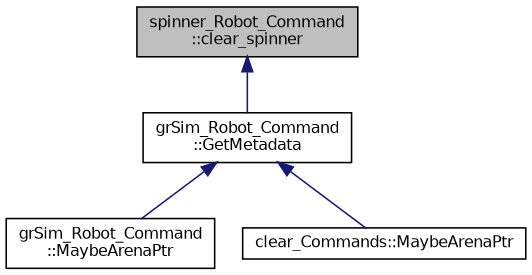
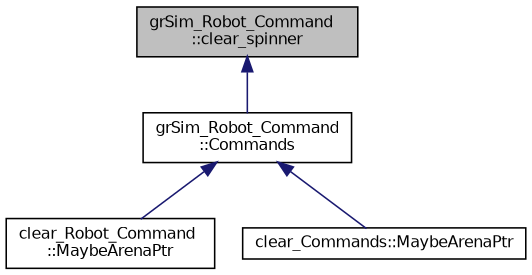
node "spinner_Robot_Command ::clear_spinner": label "spinner_Robot_Command ::clear_spinner" -> "grSim_Robot_Command ::clear_spinner"
node "grSim_Robot_Command ::GetMetadata": label "grSim_Robot_Command ::GetMetadata" -> "grSim_Robot_Command ::Commands"
node "grSim_Robot_Command ::MaybeArenaPtr": label "grSim_Robot_Command ::MaybeArenaPtr" -> "clear_Robot_Command ::MaybeArenaPtr"
